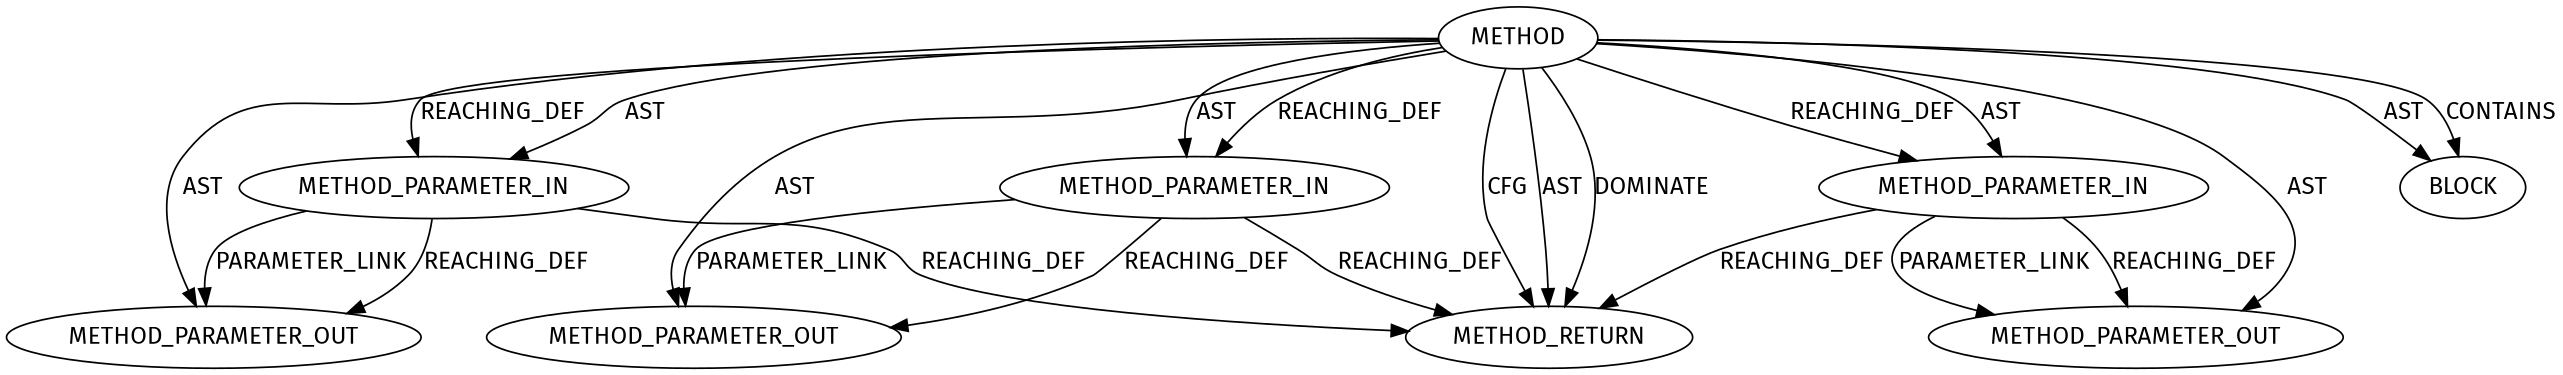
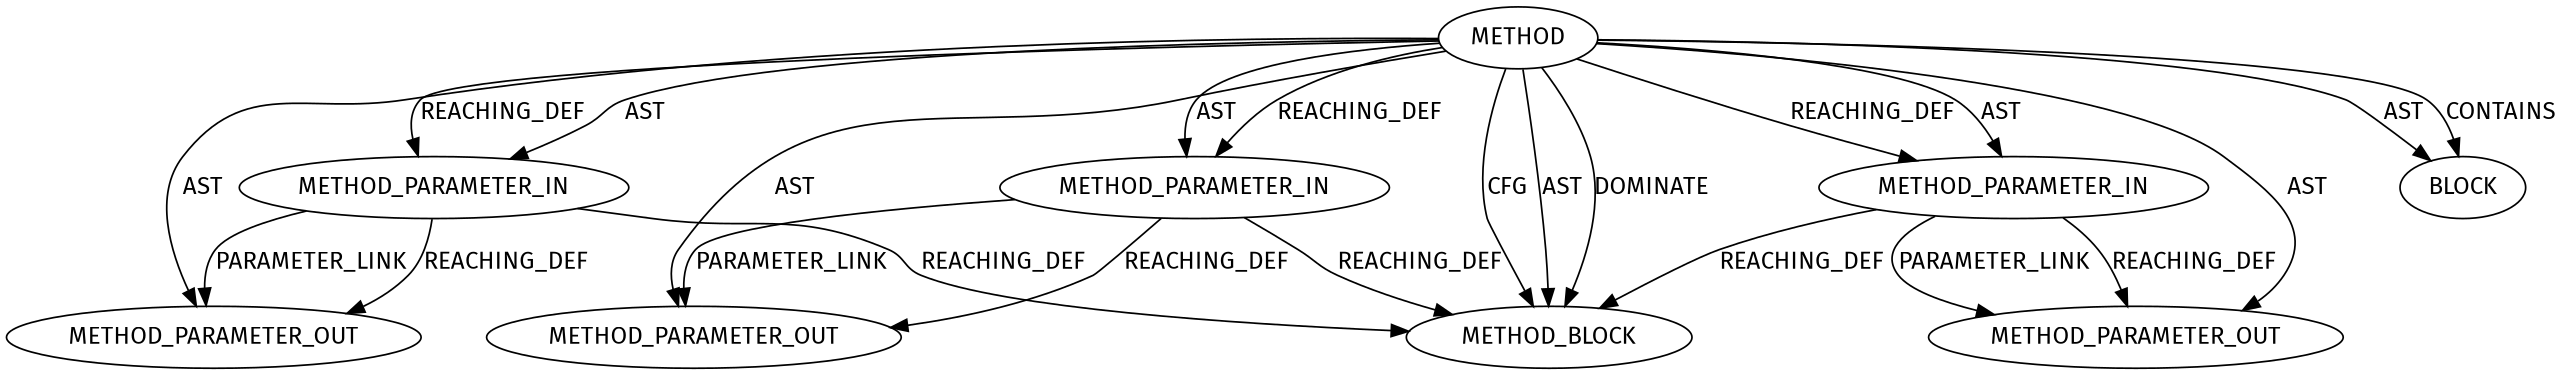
node "METHOD_RETURN": label "METHOD_RETURN" -> "METHOD_BLOCK"
